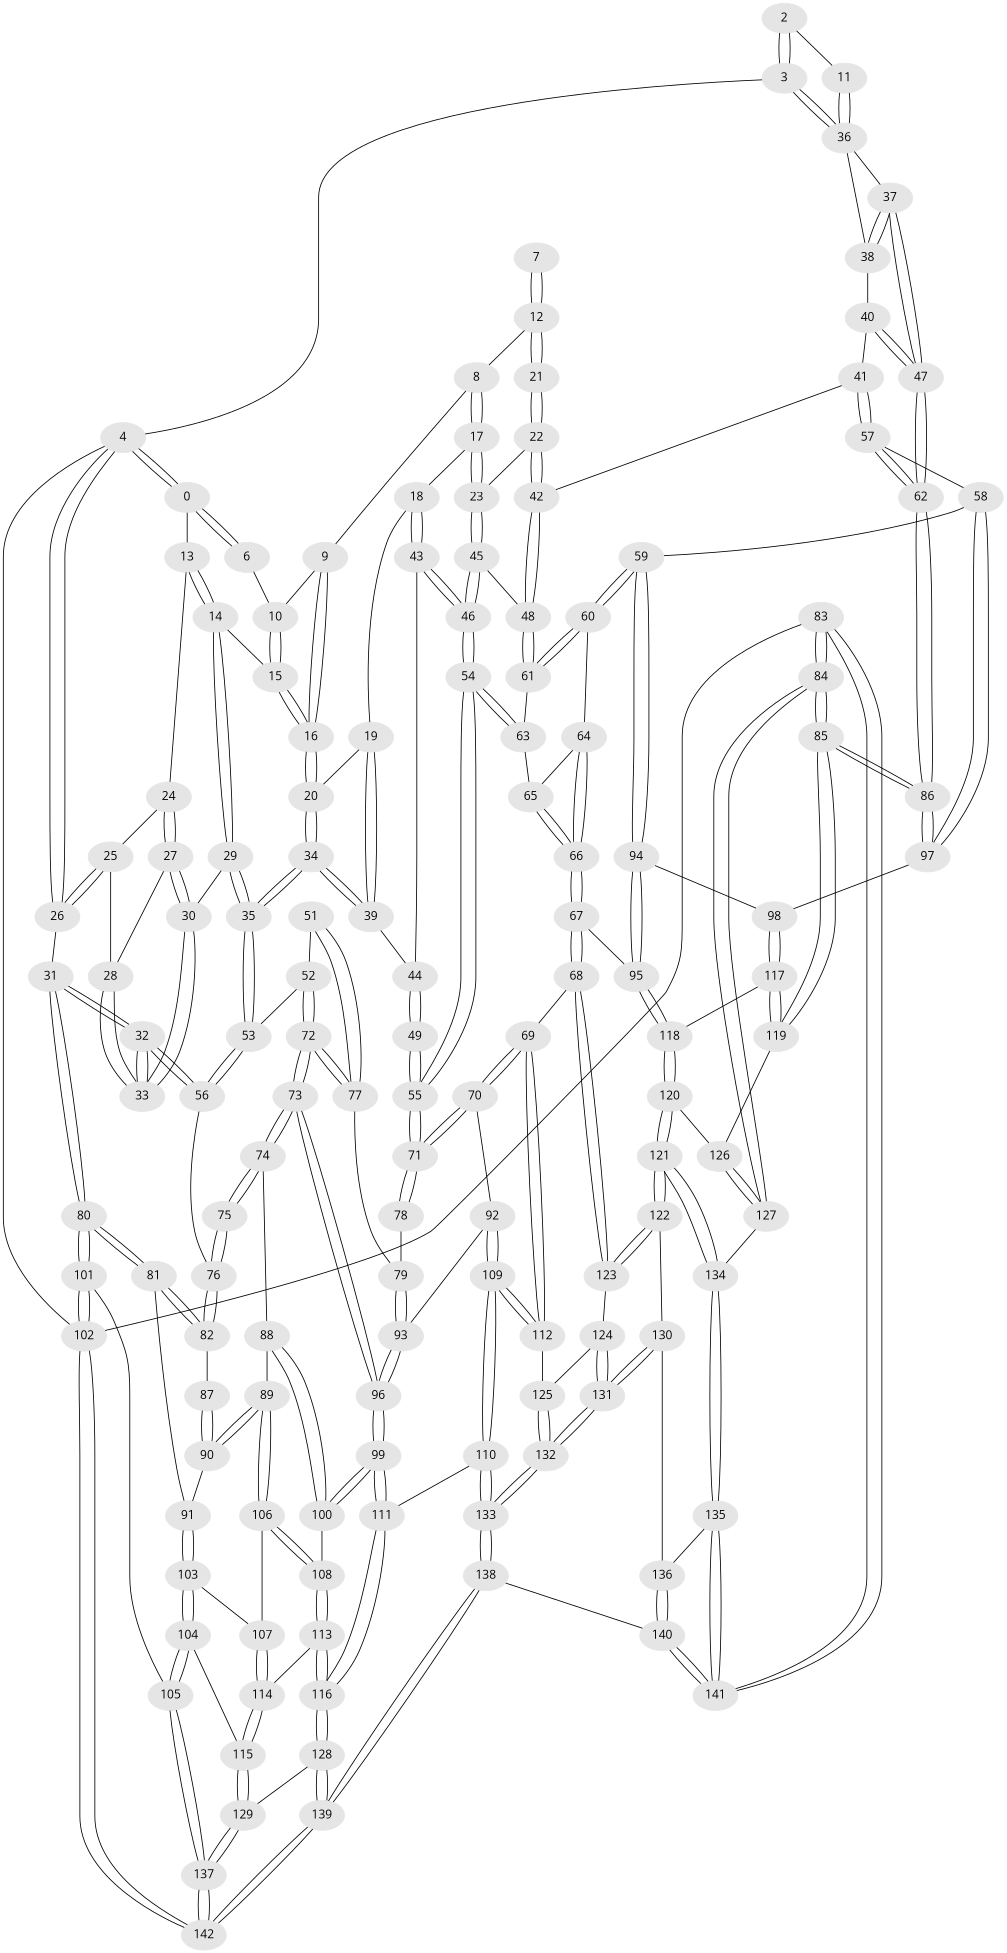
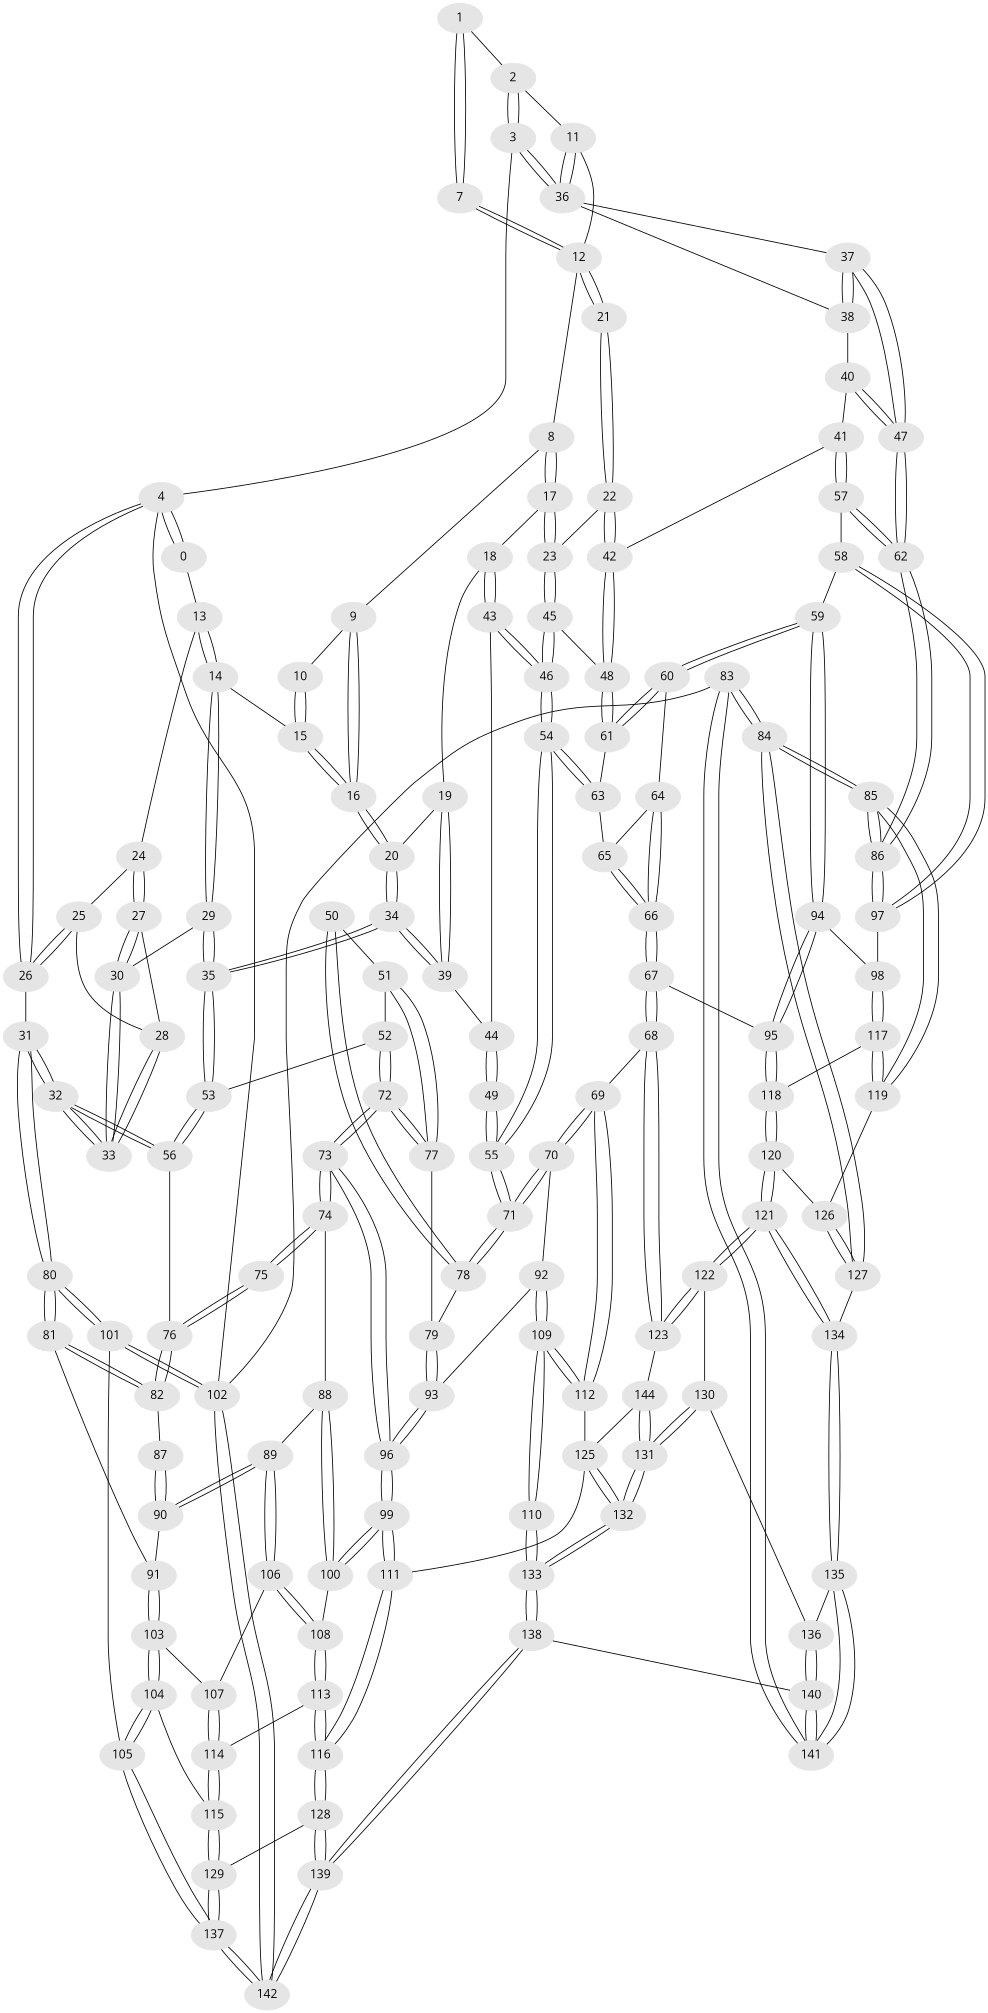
node "1": added
edge "11" -- "12": added
node "6": removed
node "50": added
node "124": label "124" -> "144"
edge "110" -- "111": now "125" -- "111"
